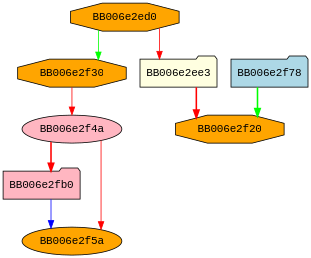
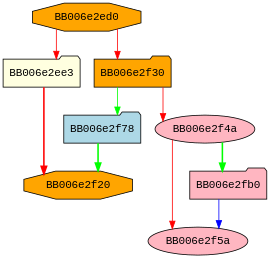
edge "BB006e2ed0" -> "BB006e2f30": color green -> red
node "BB006e2f30": shape octagon -> folder
edge "BB006e2f30" -> "BB006e2f78": added
edge "BB006e2f4a" -> "BB006e2fb0": color red -> green
node "BB006e2f5a": fillcolor orange -> lightpink
